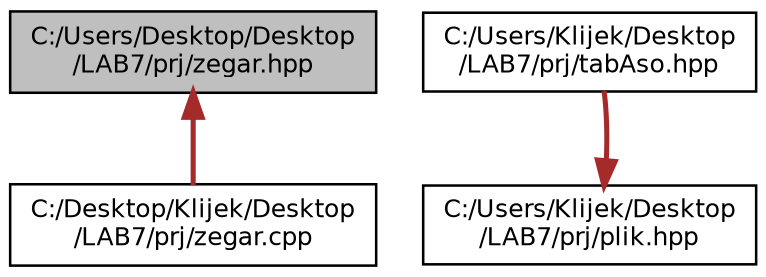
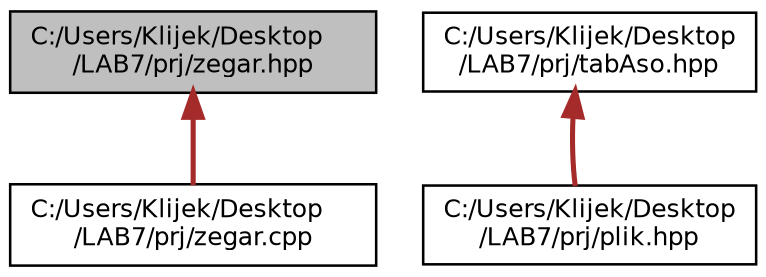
node "C:/Users/Desktop/Desktop /LAB7/prj/zegar.hpp": label "C:/Users/Desktop/Desktop /LAB7/prj/zegar.hpp" -> "C:/Users/Klijek/Desktop /LAB7/prj/zegar.hpp"
edge "C:/Users/Klijek/Desktop /LAB7/prj/tabAso.hpp" -> "C:/Users/Klijek/Desktop /LAB7/prj/plik.hpp": reversed
node "C:/Desktop/Klijek/Desktop /LAB7/prj/zegar.cpp": label "C:/Desktop/Klijek/Desktop /LAB7/prj/zegar.cpp" -> "C:/Users/Klijek/Desktop /LAB7/prj/zegar.cpp"
